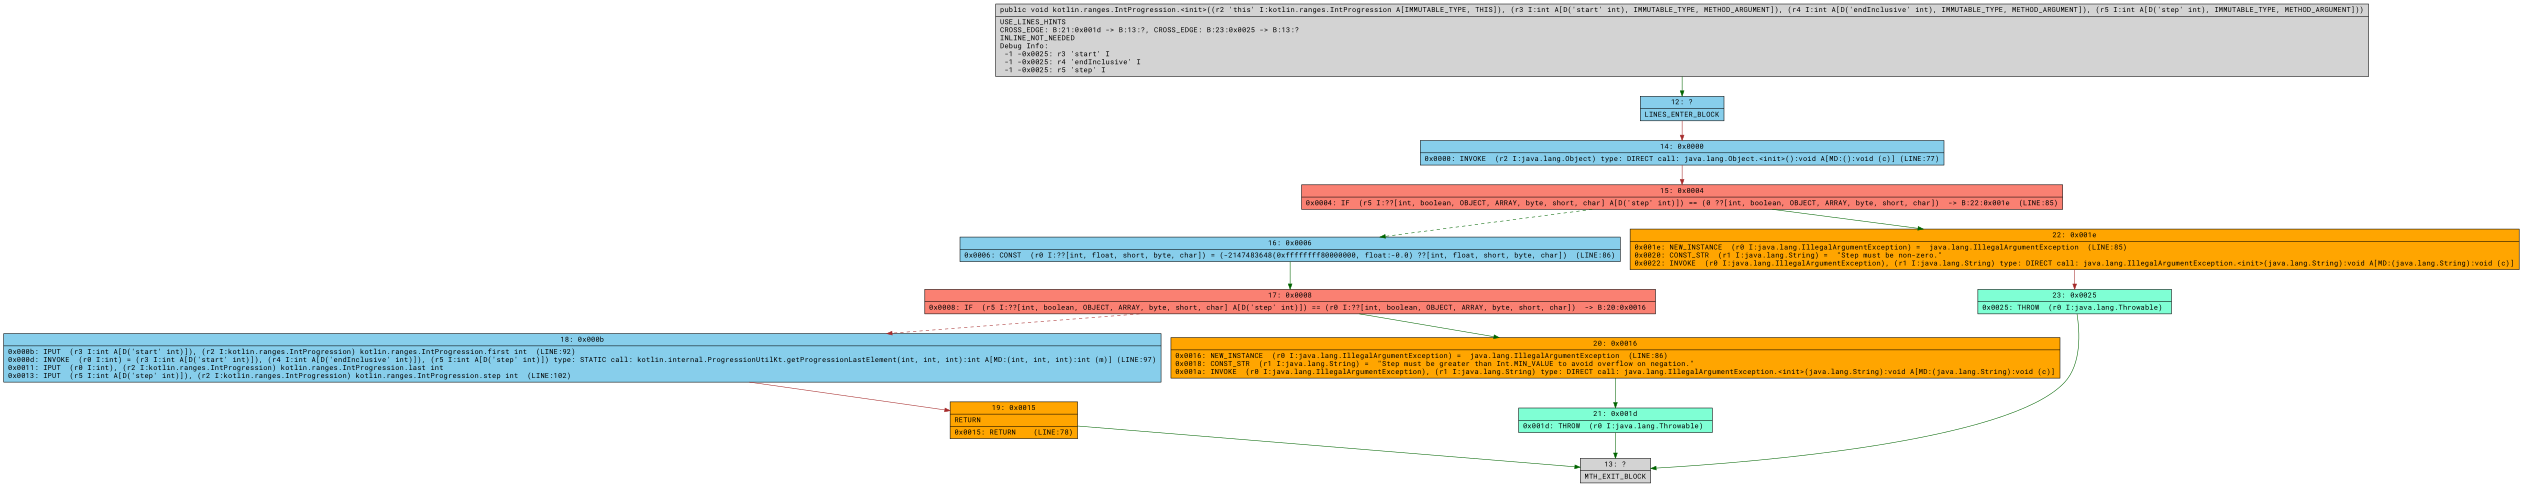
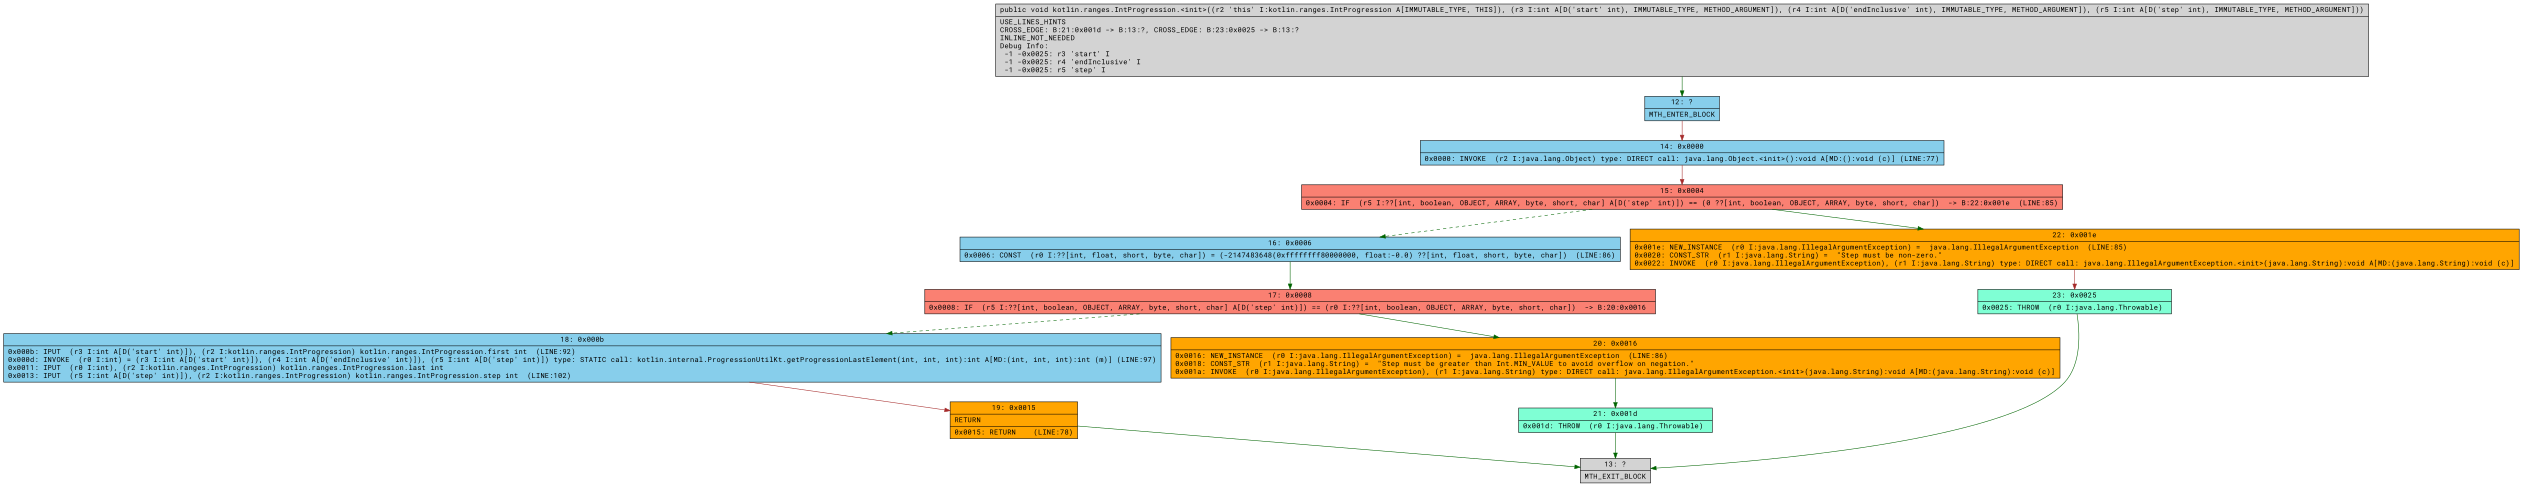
node "12: ?": text "LINES_ENTER_BLOCK" -> "MTH_ENTER_BLOCK"
edge "17: 0x0008" -> "18: 0x000b": color brown -> darkgreen
